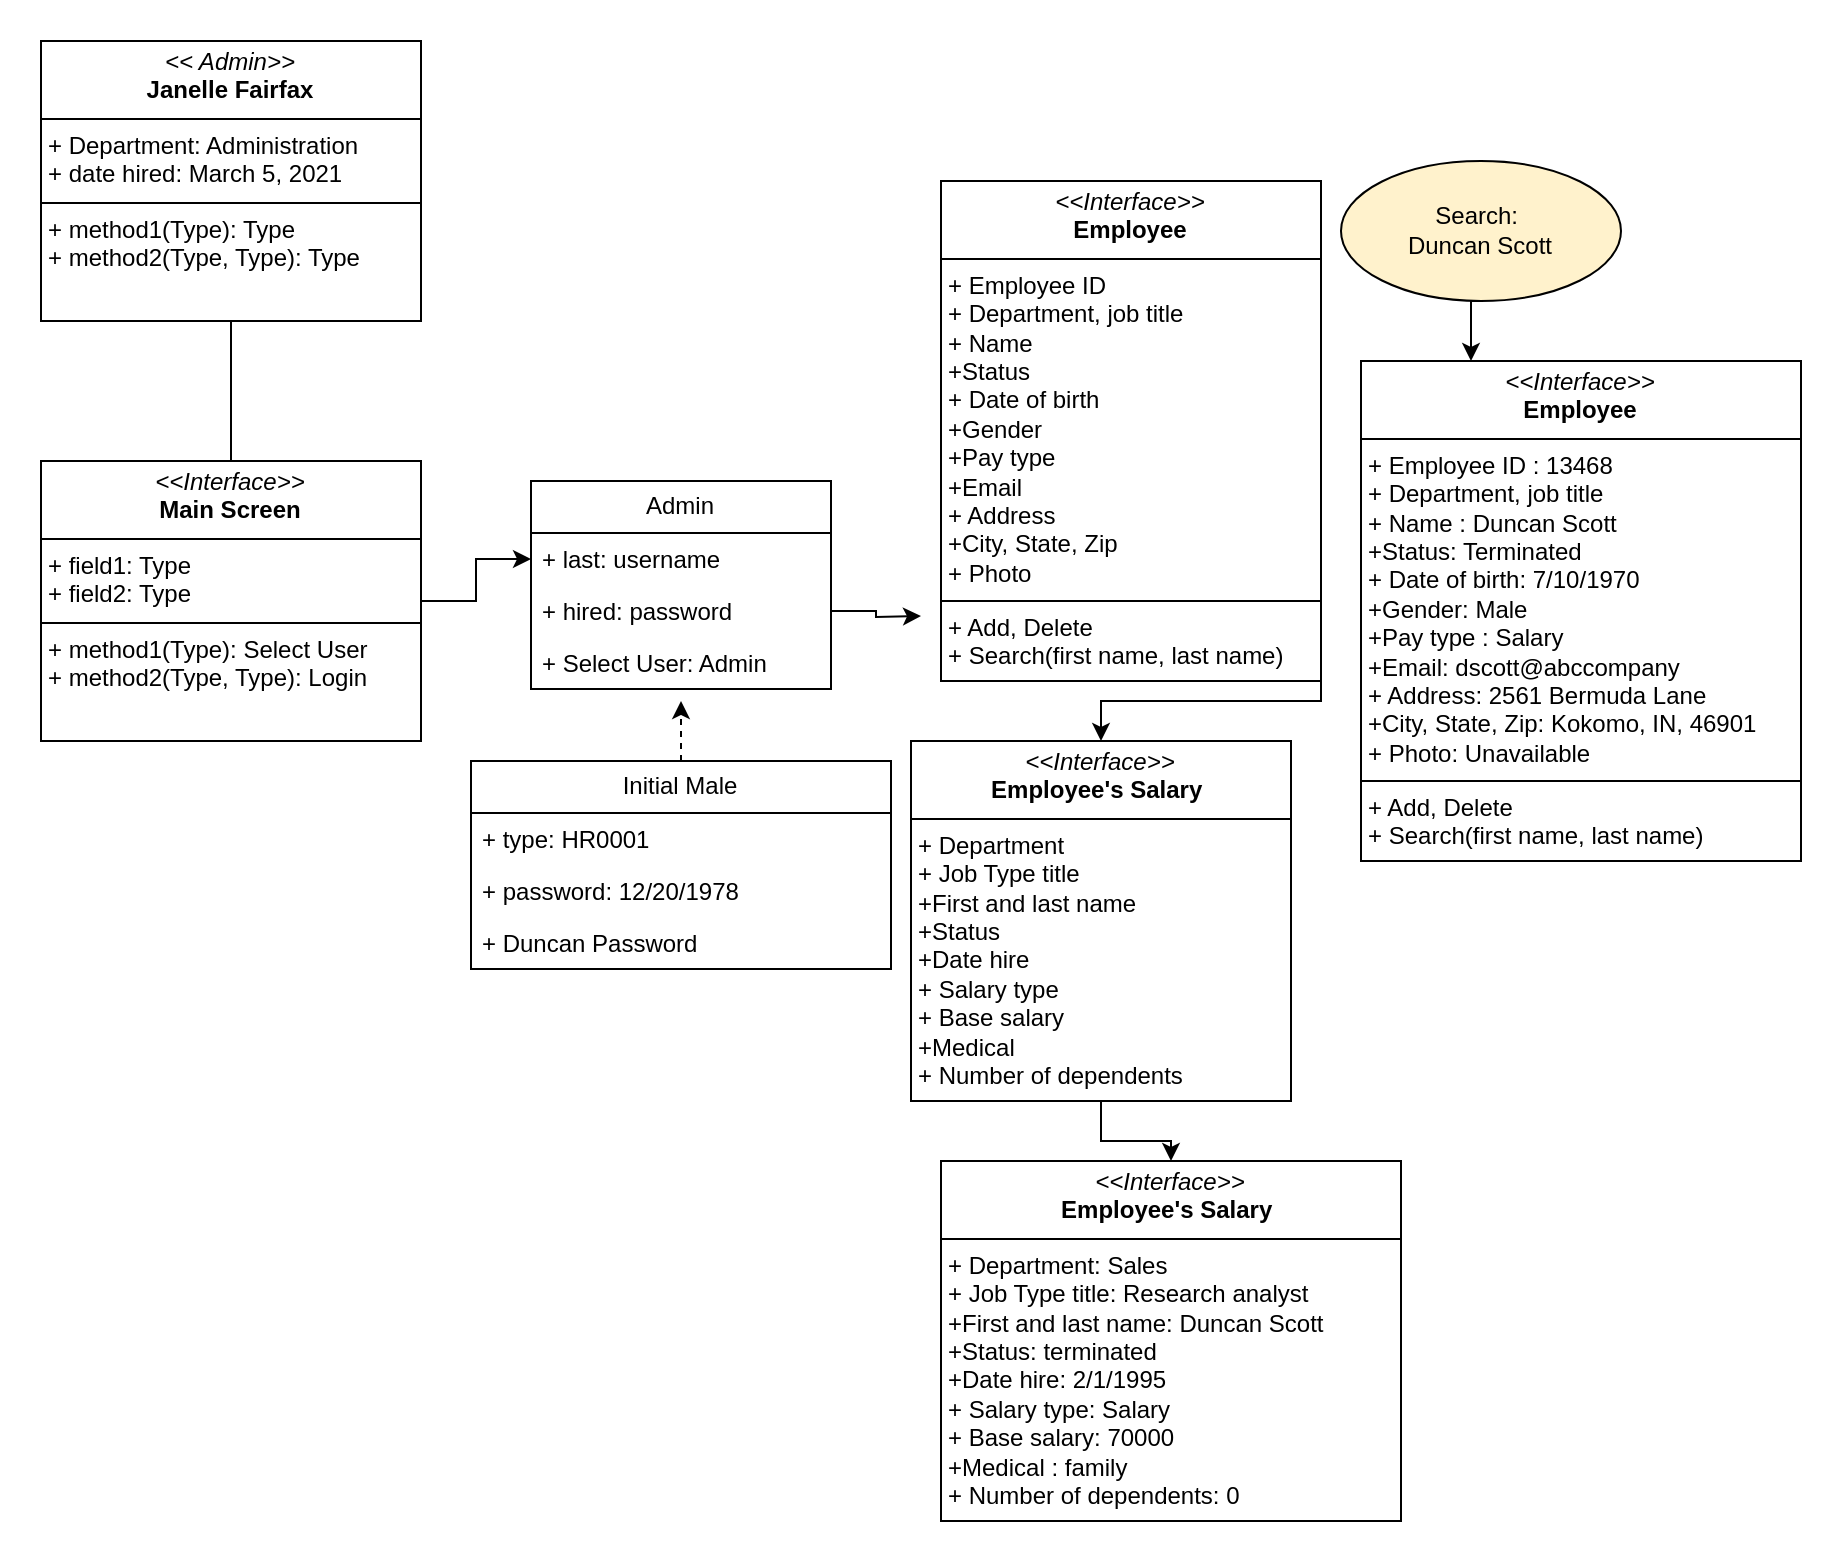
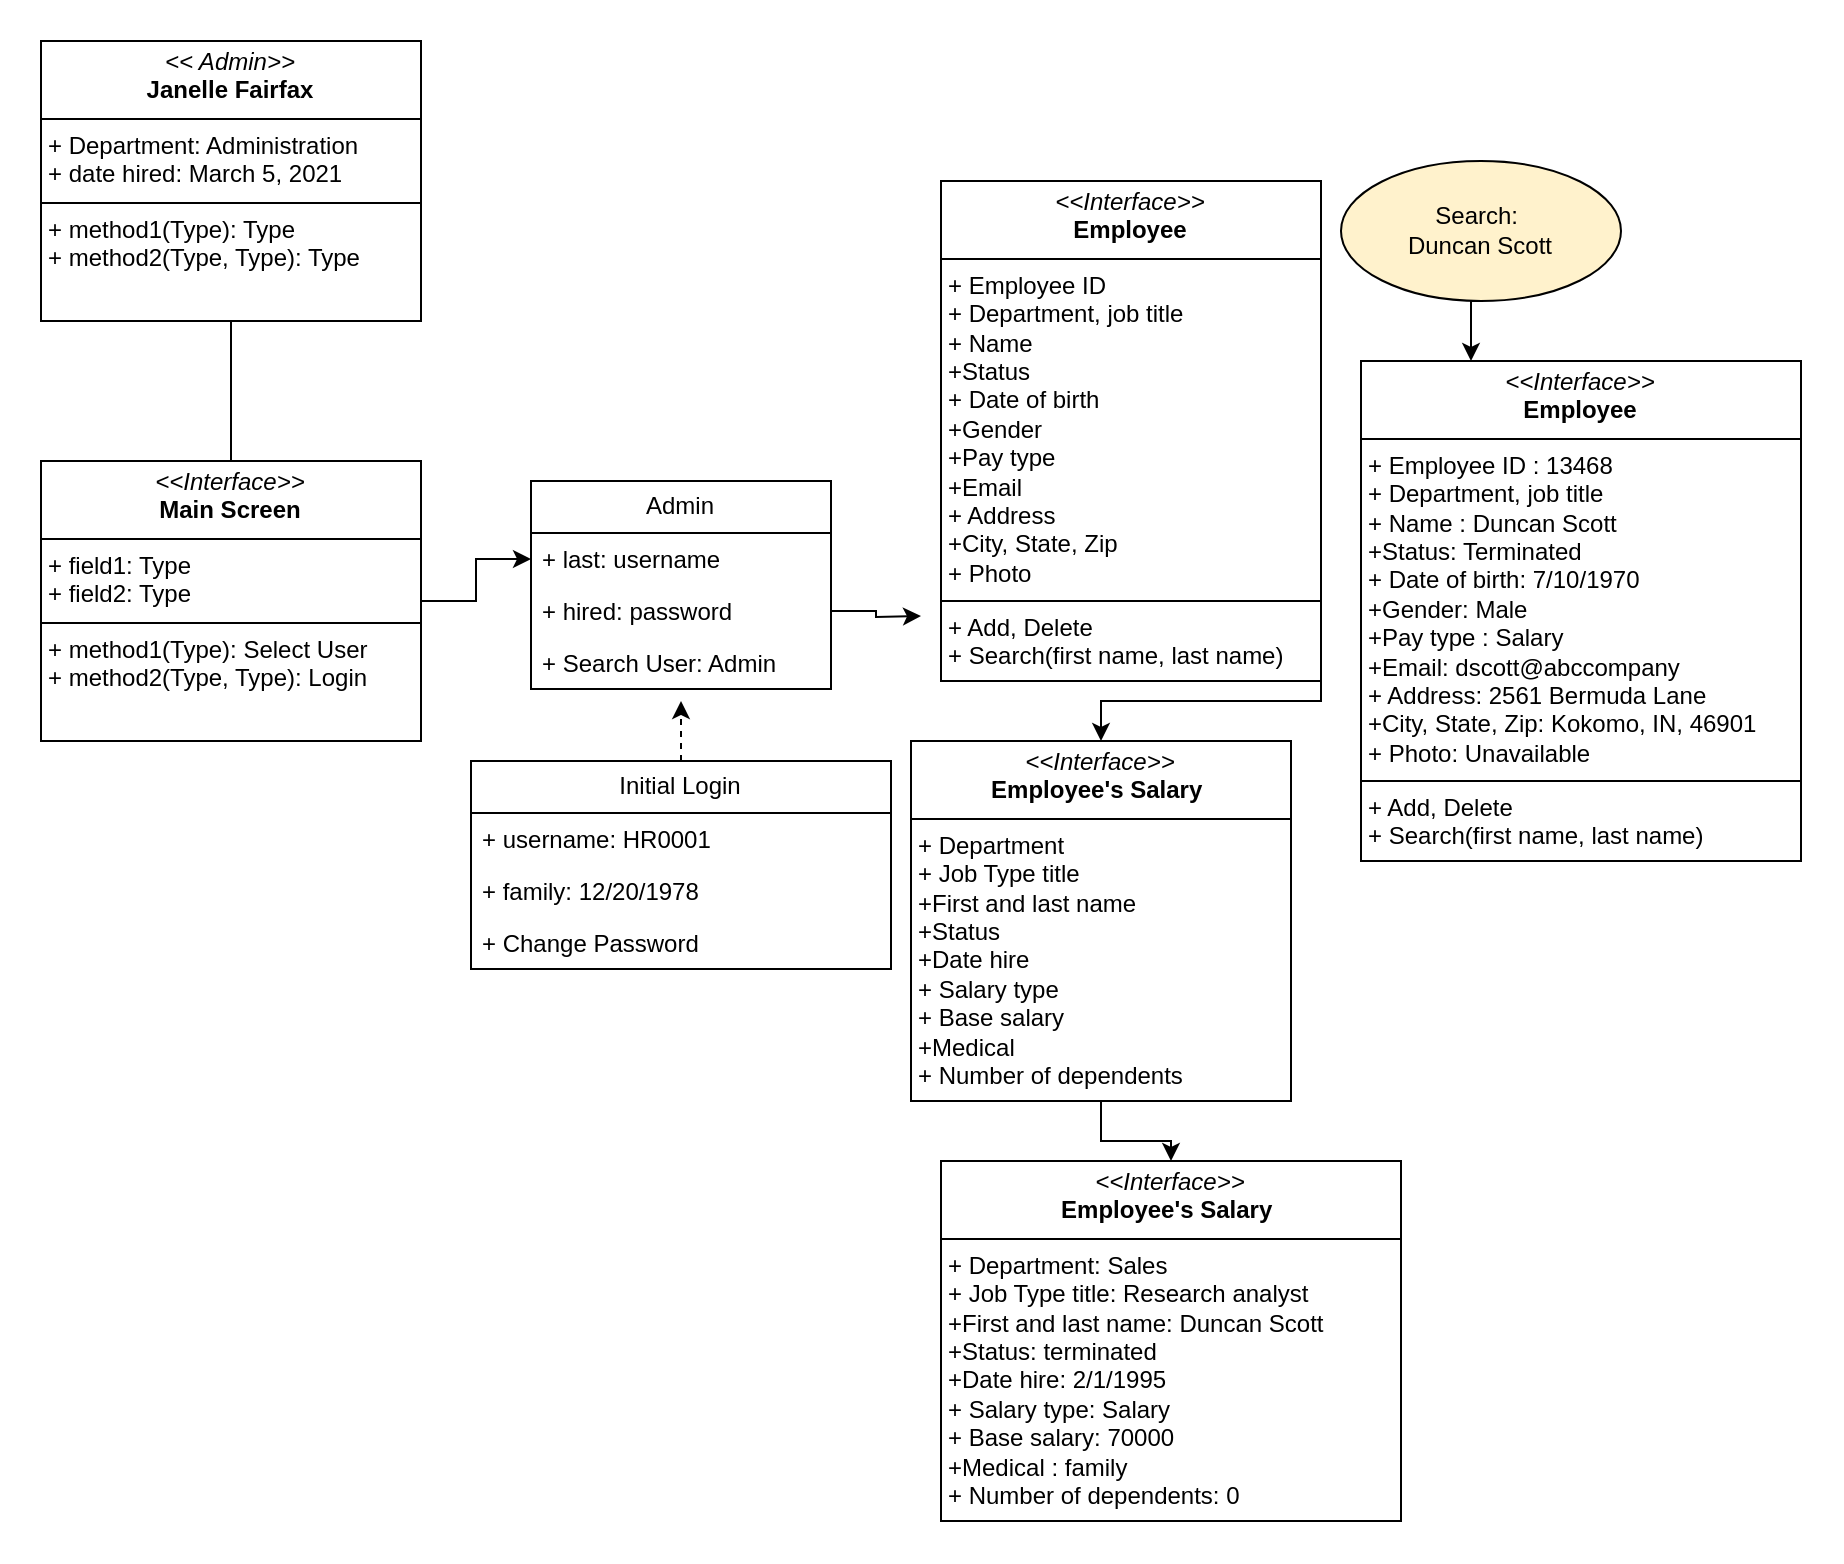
node "+ Select User: Admin": label "+ Select User: Admin" -> "+ Search User: Admin"
node "Initial Male": label "Initial Male" -> "Initial Login"
node "+ type: HR0001": label "+ type: HR0001" -> "+ username: HR0001"
node "+ password: 12/20/1978": label "+ password: 12/20/1978" -> "+ family: 12/20/1978"
node "+ Duncan Password": label "+ Duncan Password" -> "+ Change Password"
